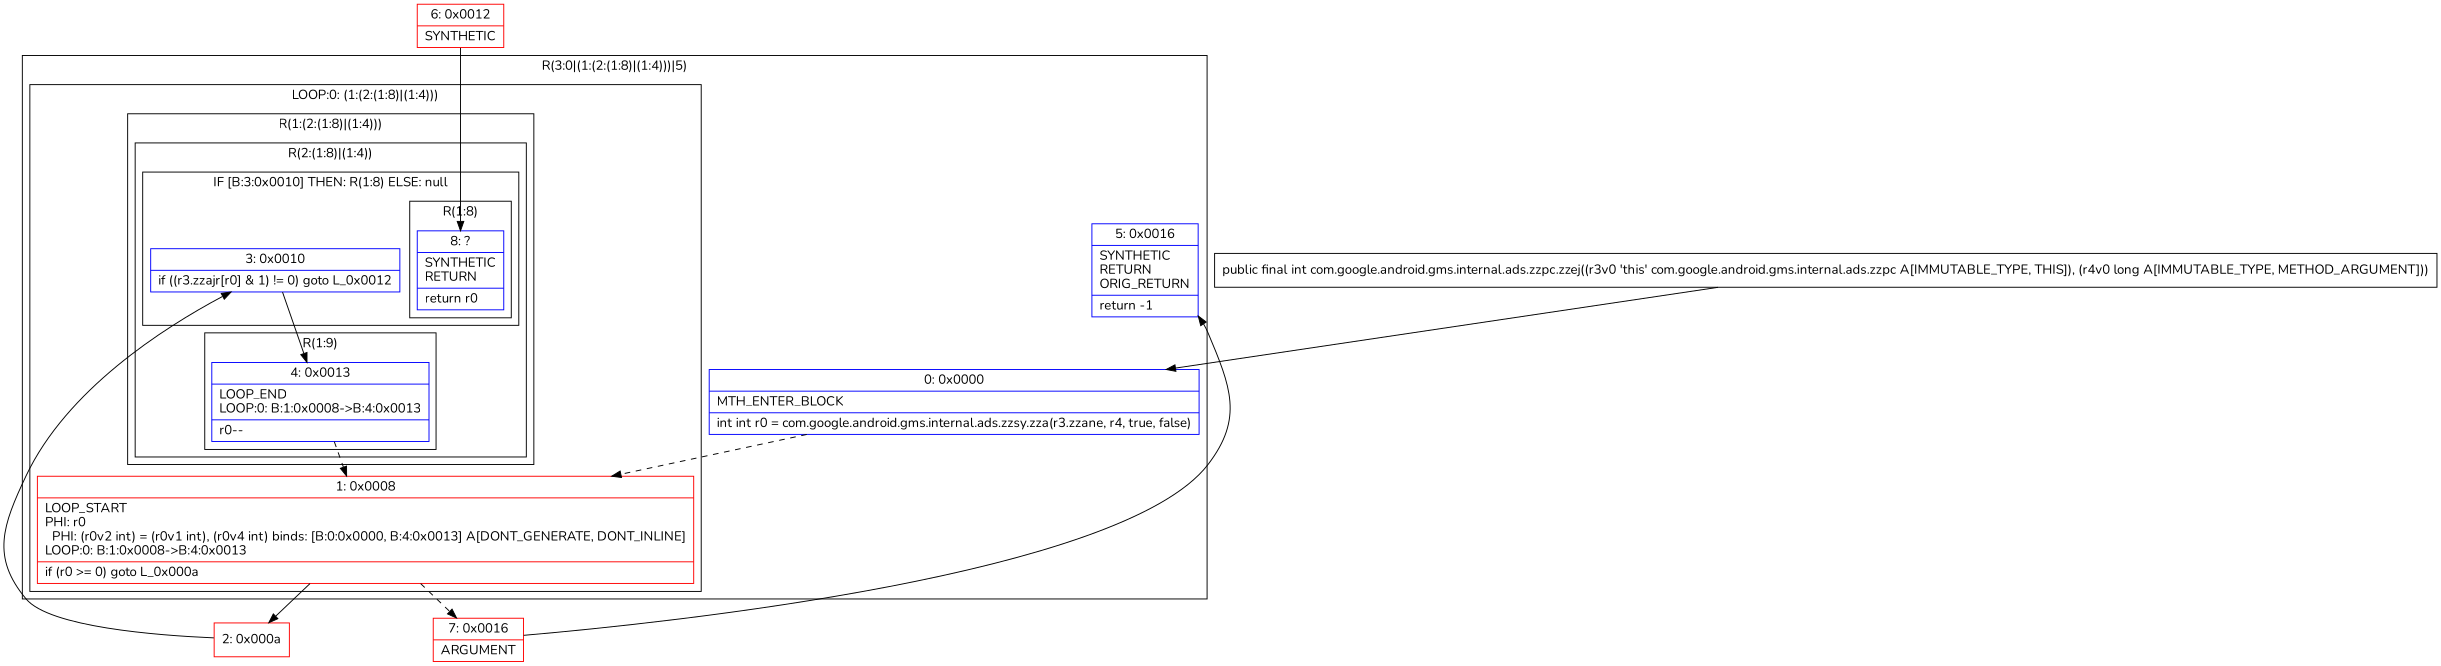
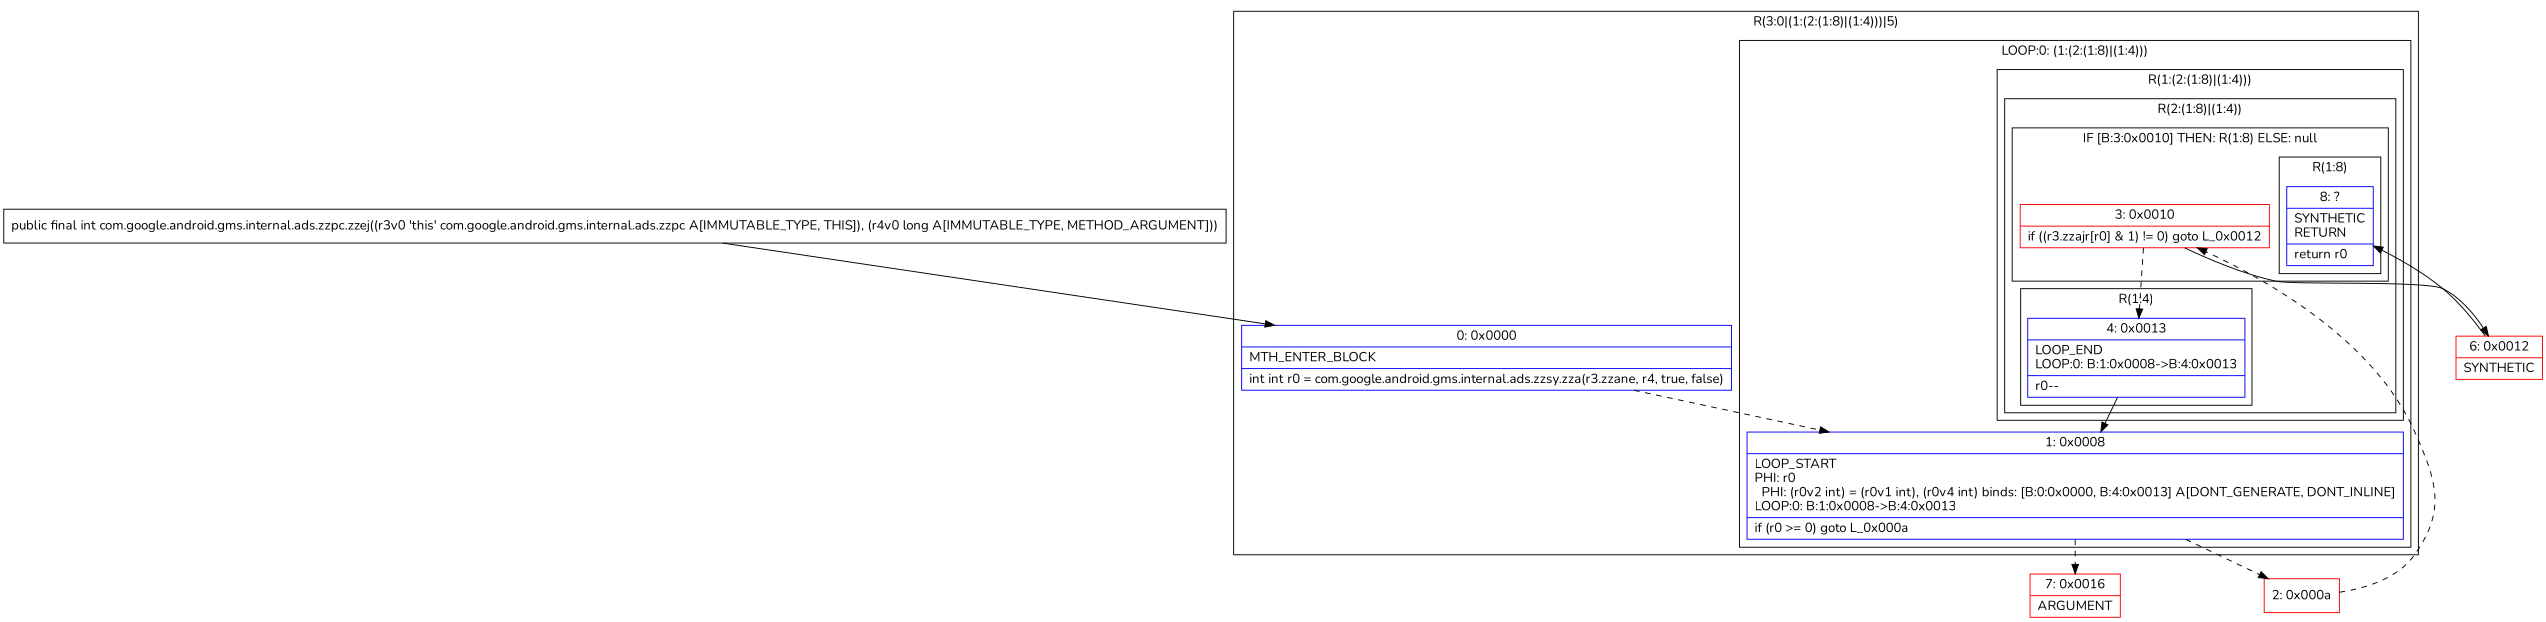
node "3: 0x0010": color blue -> red
node "5: 0x0016": removed
edge "3: 0x0010" -> "6: 0x0012": added
edge "3: 0x0010" -> "4: 0x0013": style solid -> dashed
cluster "R(1:9)": label "R(1:9)" -> "R(1:4)"
edge "4: 0x0013" -> "1: 0x0008": style dashed -> solid
edge "2: 0x000a" -> "3: 0x0010": style solid -> dashed
node "1: 0x0008": color red -> blue
edge "1: 0x0008" -> "2: 0x000a": style solid -> dashed
